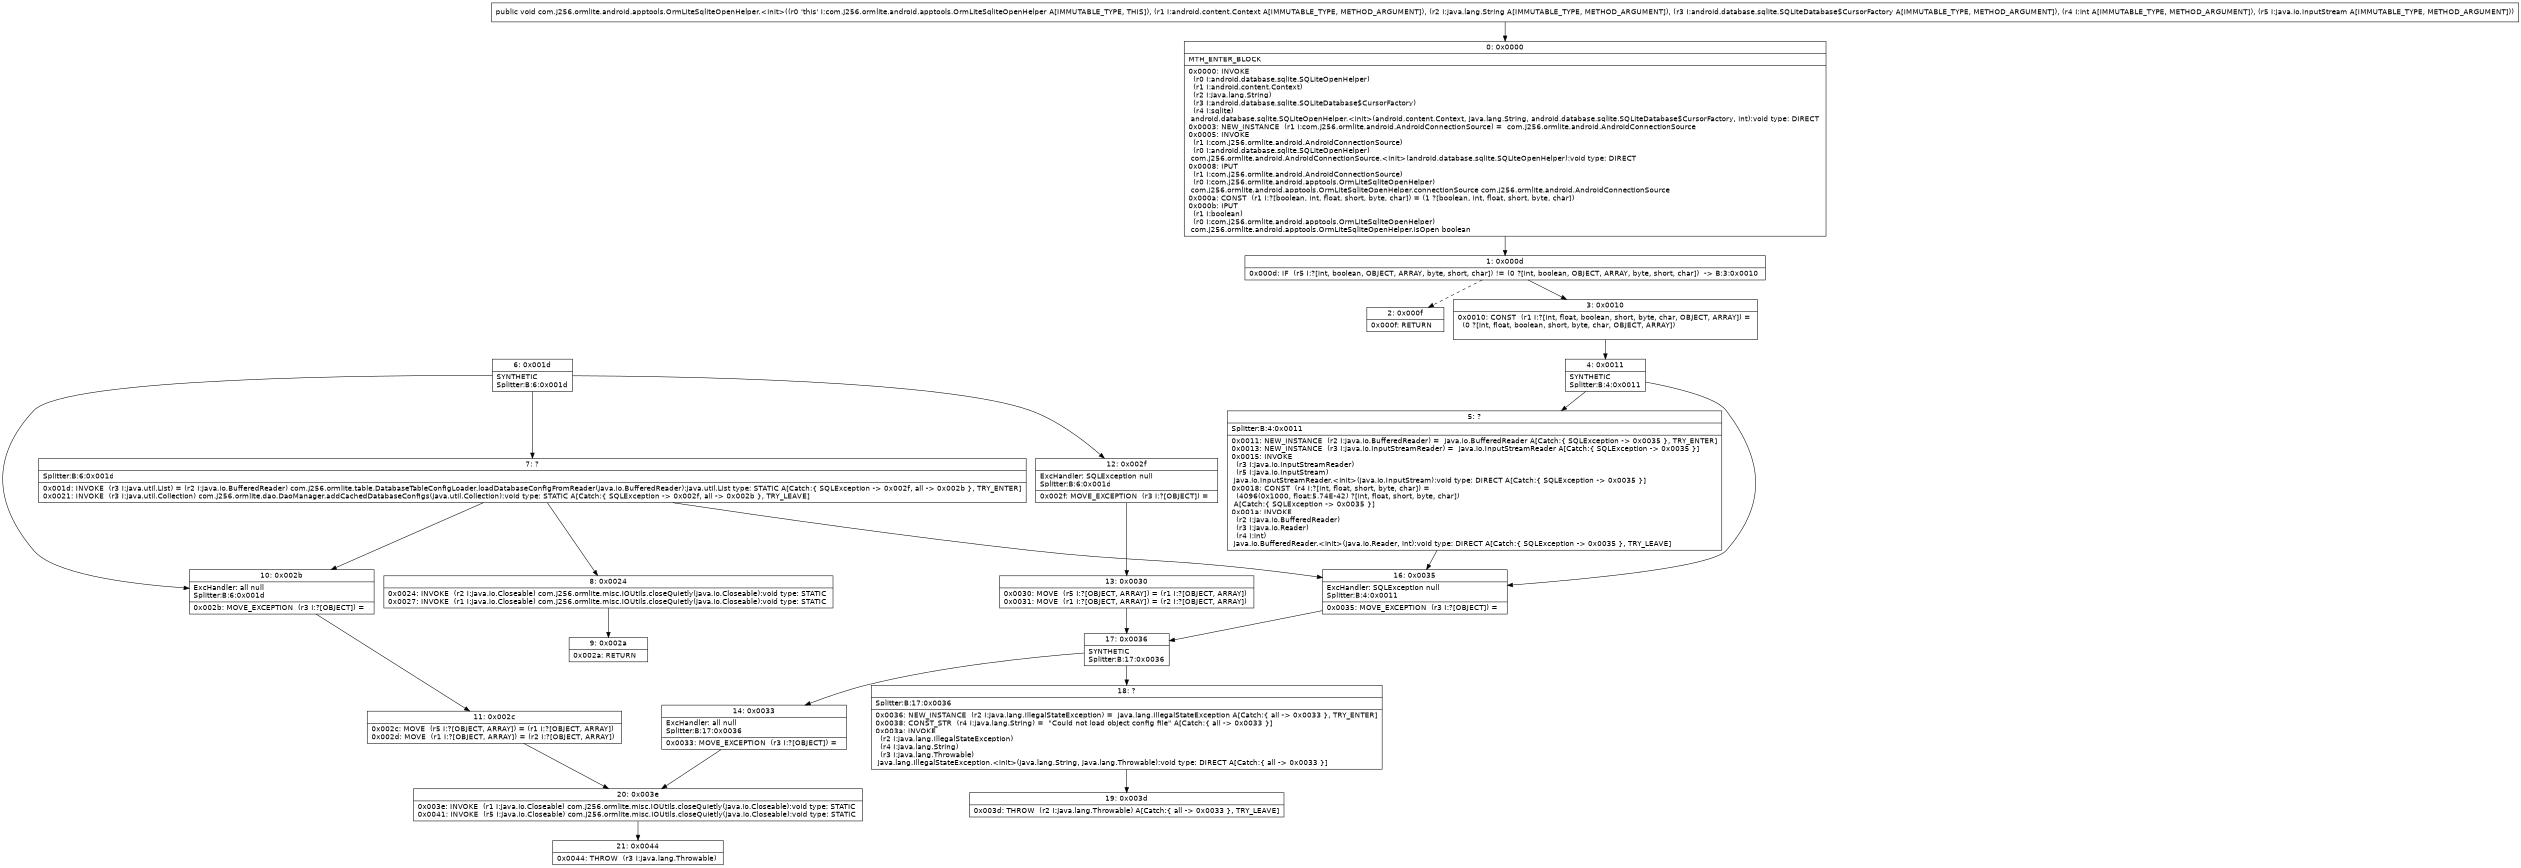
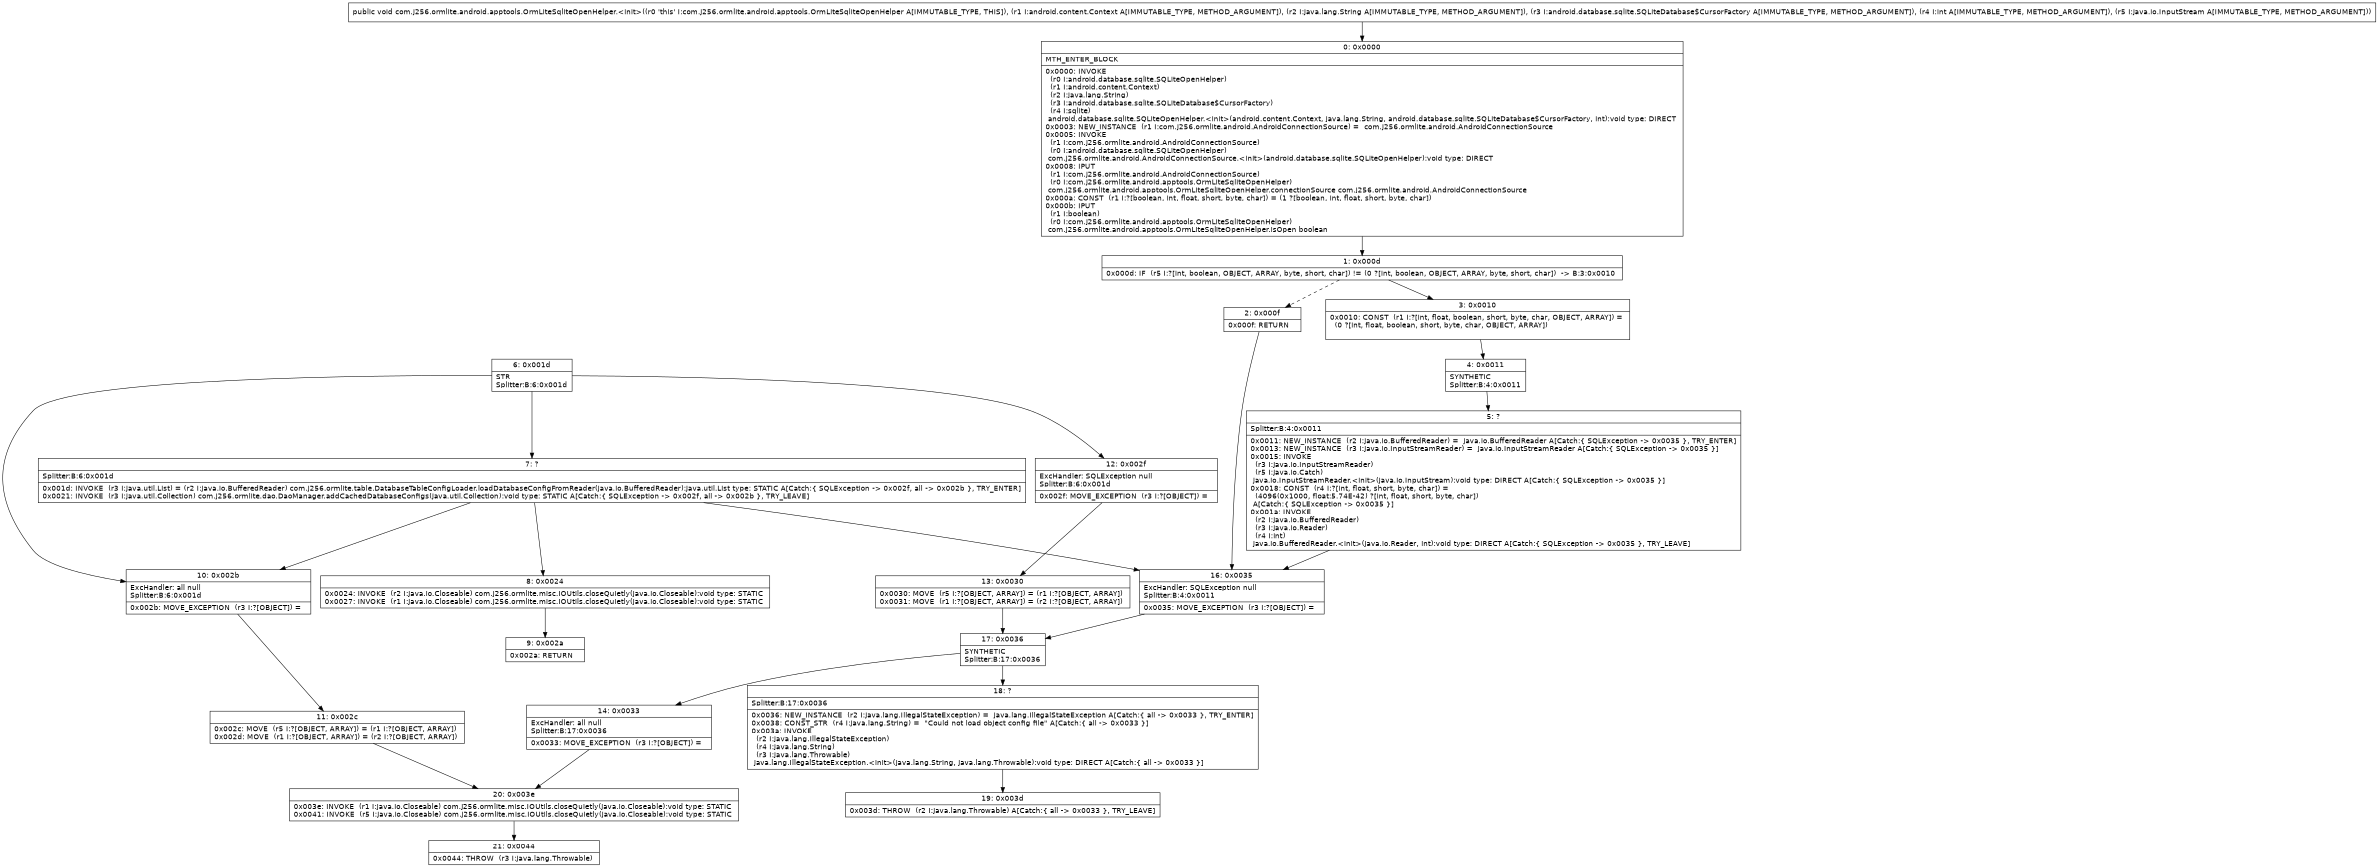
node "6: 0x001d": text "SYNTHETIC" -> "STR"
node "5: ?": text "(r5 I:java.io.InputStream)" -> "(r5 I:java.io.Catch)"
edge "4: 0x0011" -> "16: 0x0035": now "2: 0x000f" -> "16: 0x0035"
